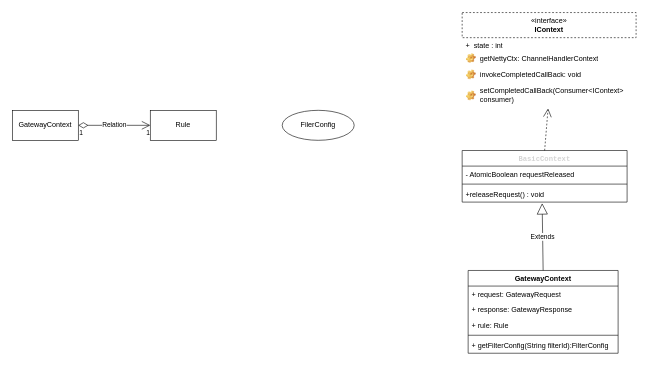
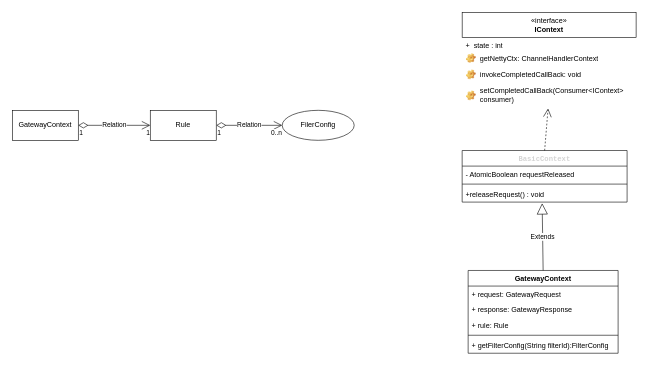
node "«interface» IContext": style dashed -> solid
edge "Rule" -- "FilerConfig": added, labels "1", "Relation", "0..n"
